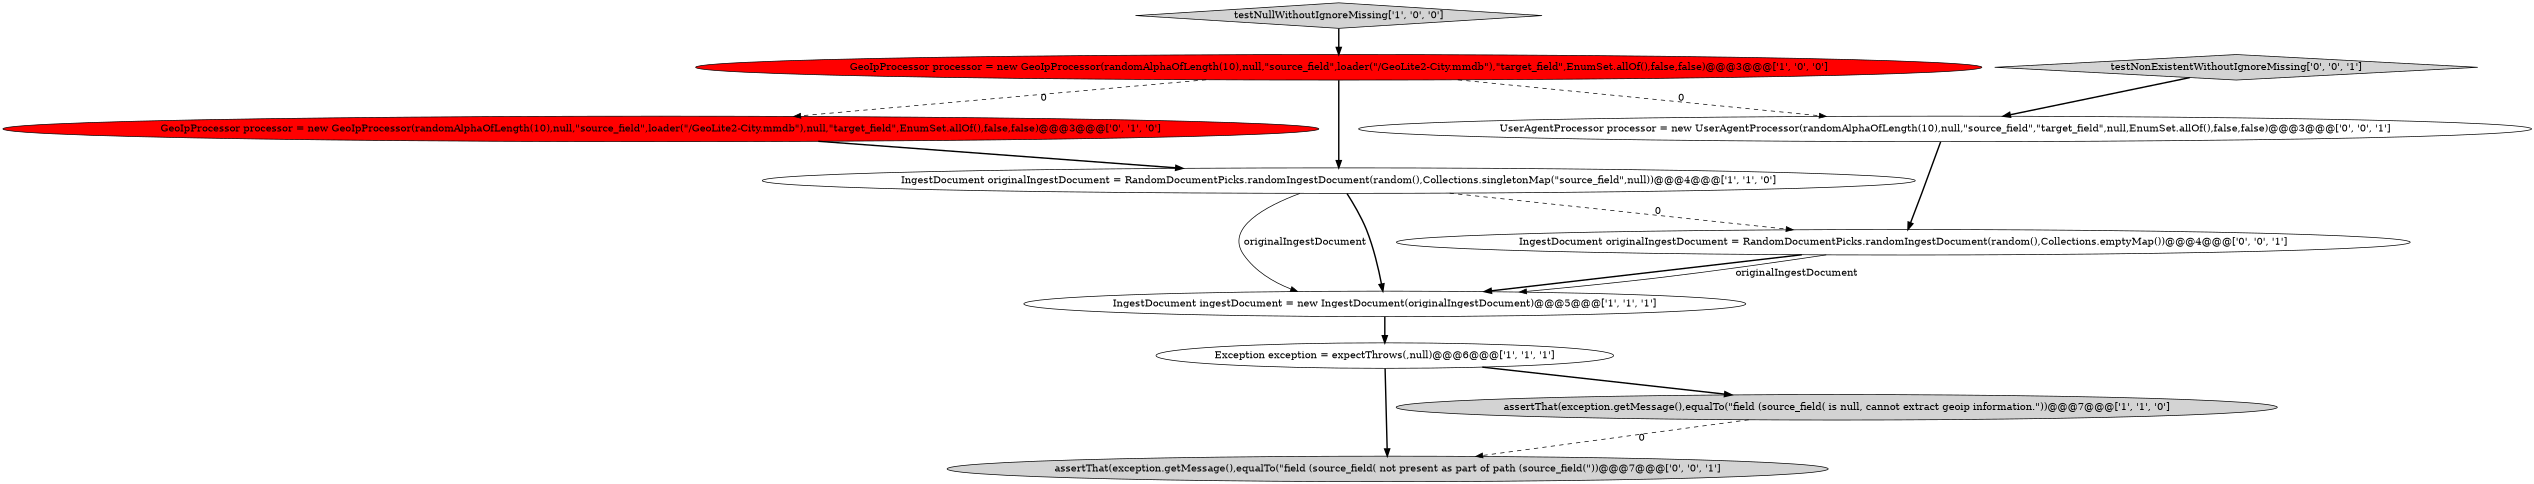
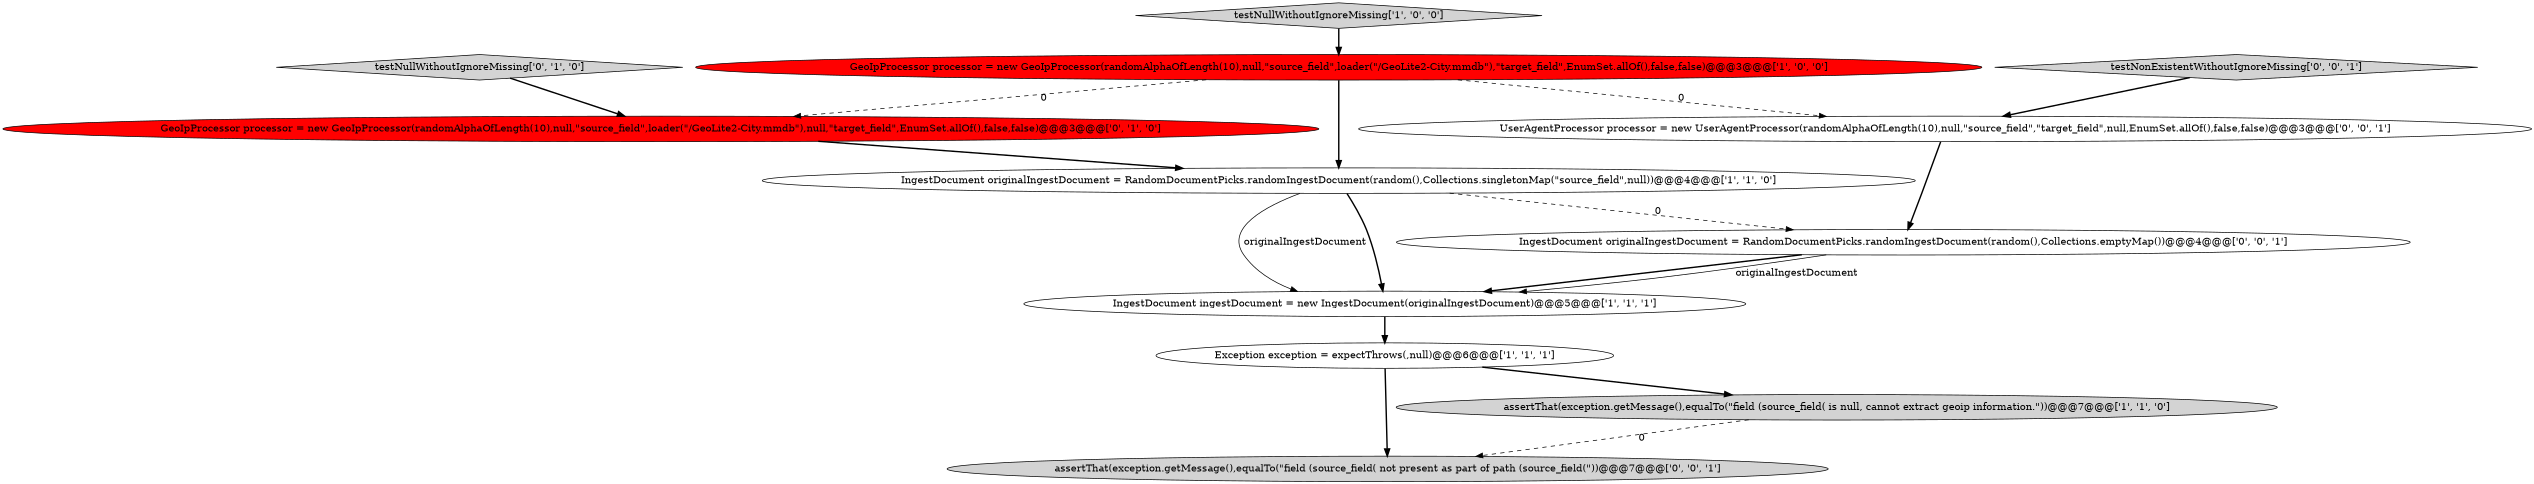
node "testNullWithoutIgnoreMissing['0', '1', '0']": added
